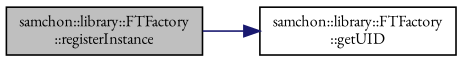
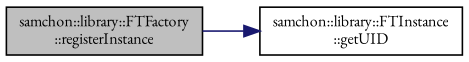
node "samchon::library::FTFactory ::getUID": label "samchon::library::FTFactory ::getUID" -> "samchon::library::FTInstance ::getUID"
